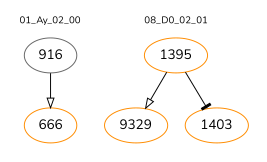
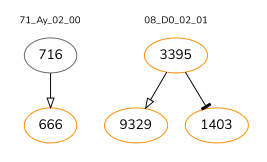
cluster "01_Ay_02_00": label "01_Ay_02_00" -> "71_Ay_02_00"
node "916": label "916" -> "716"
node "1395": label "1395" -> "3395"
